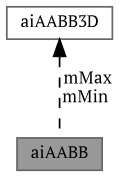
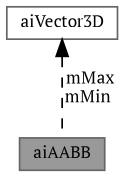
node "aiAABB3D": label "aiAABB3D" -> "aiVector3D"
